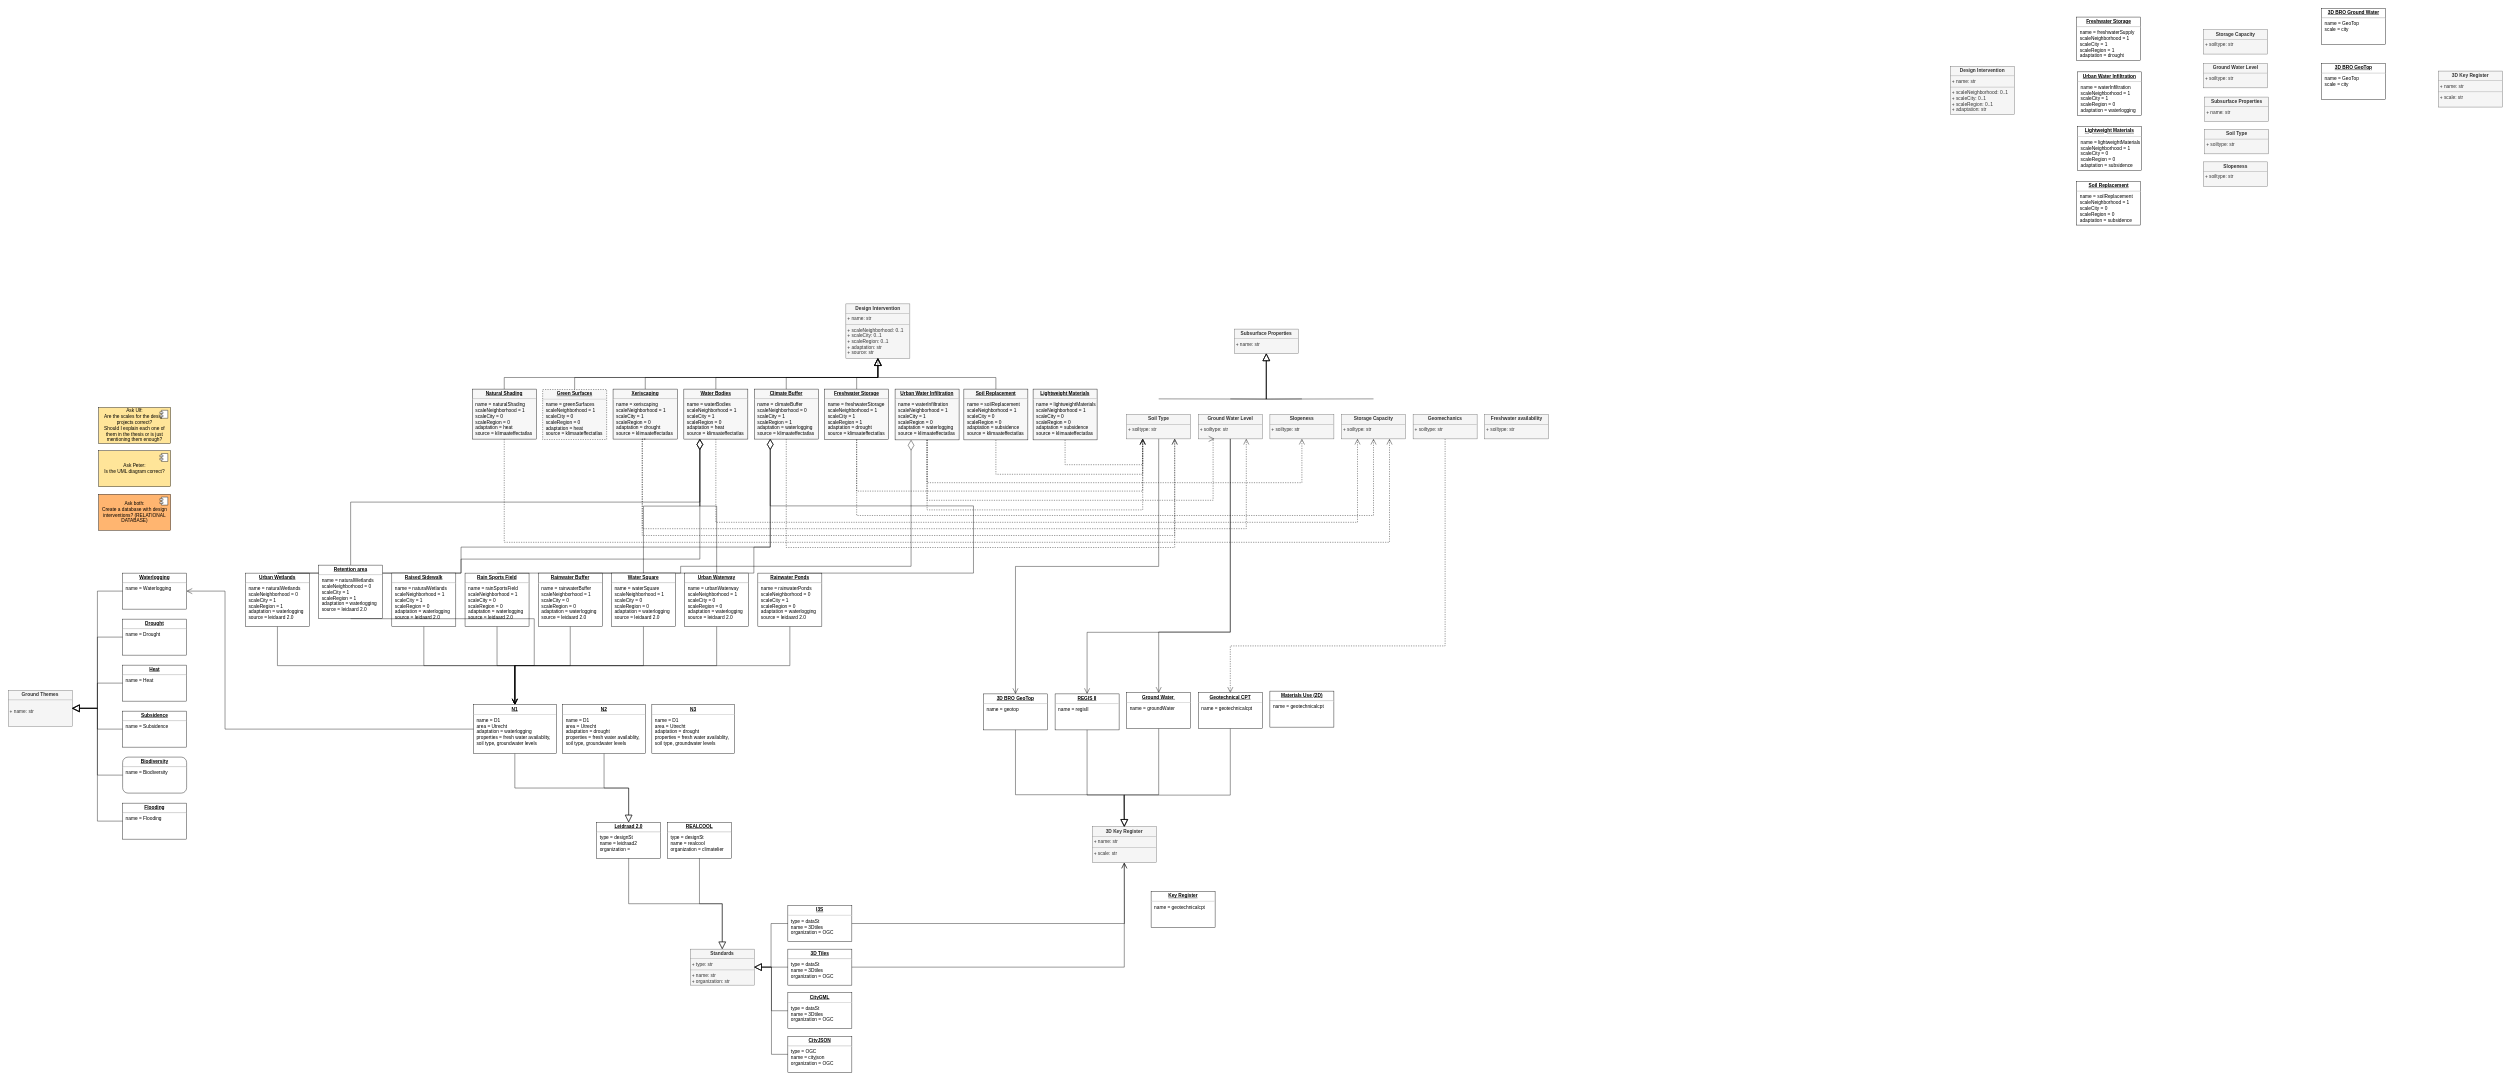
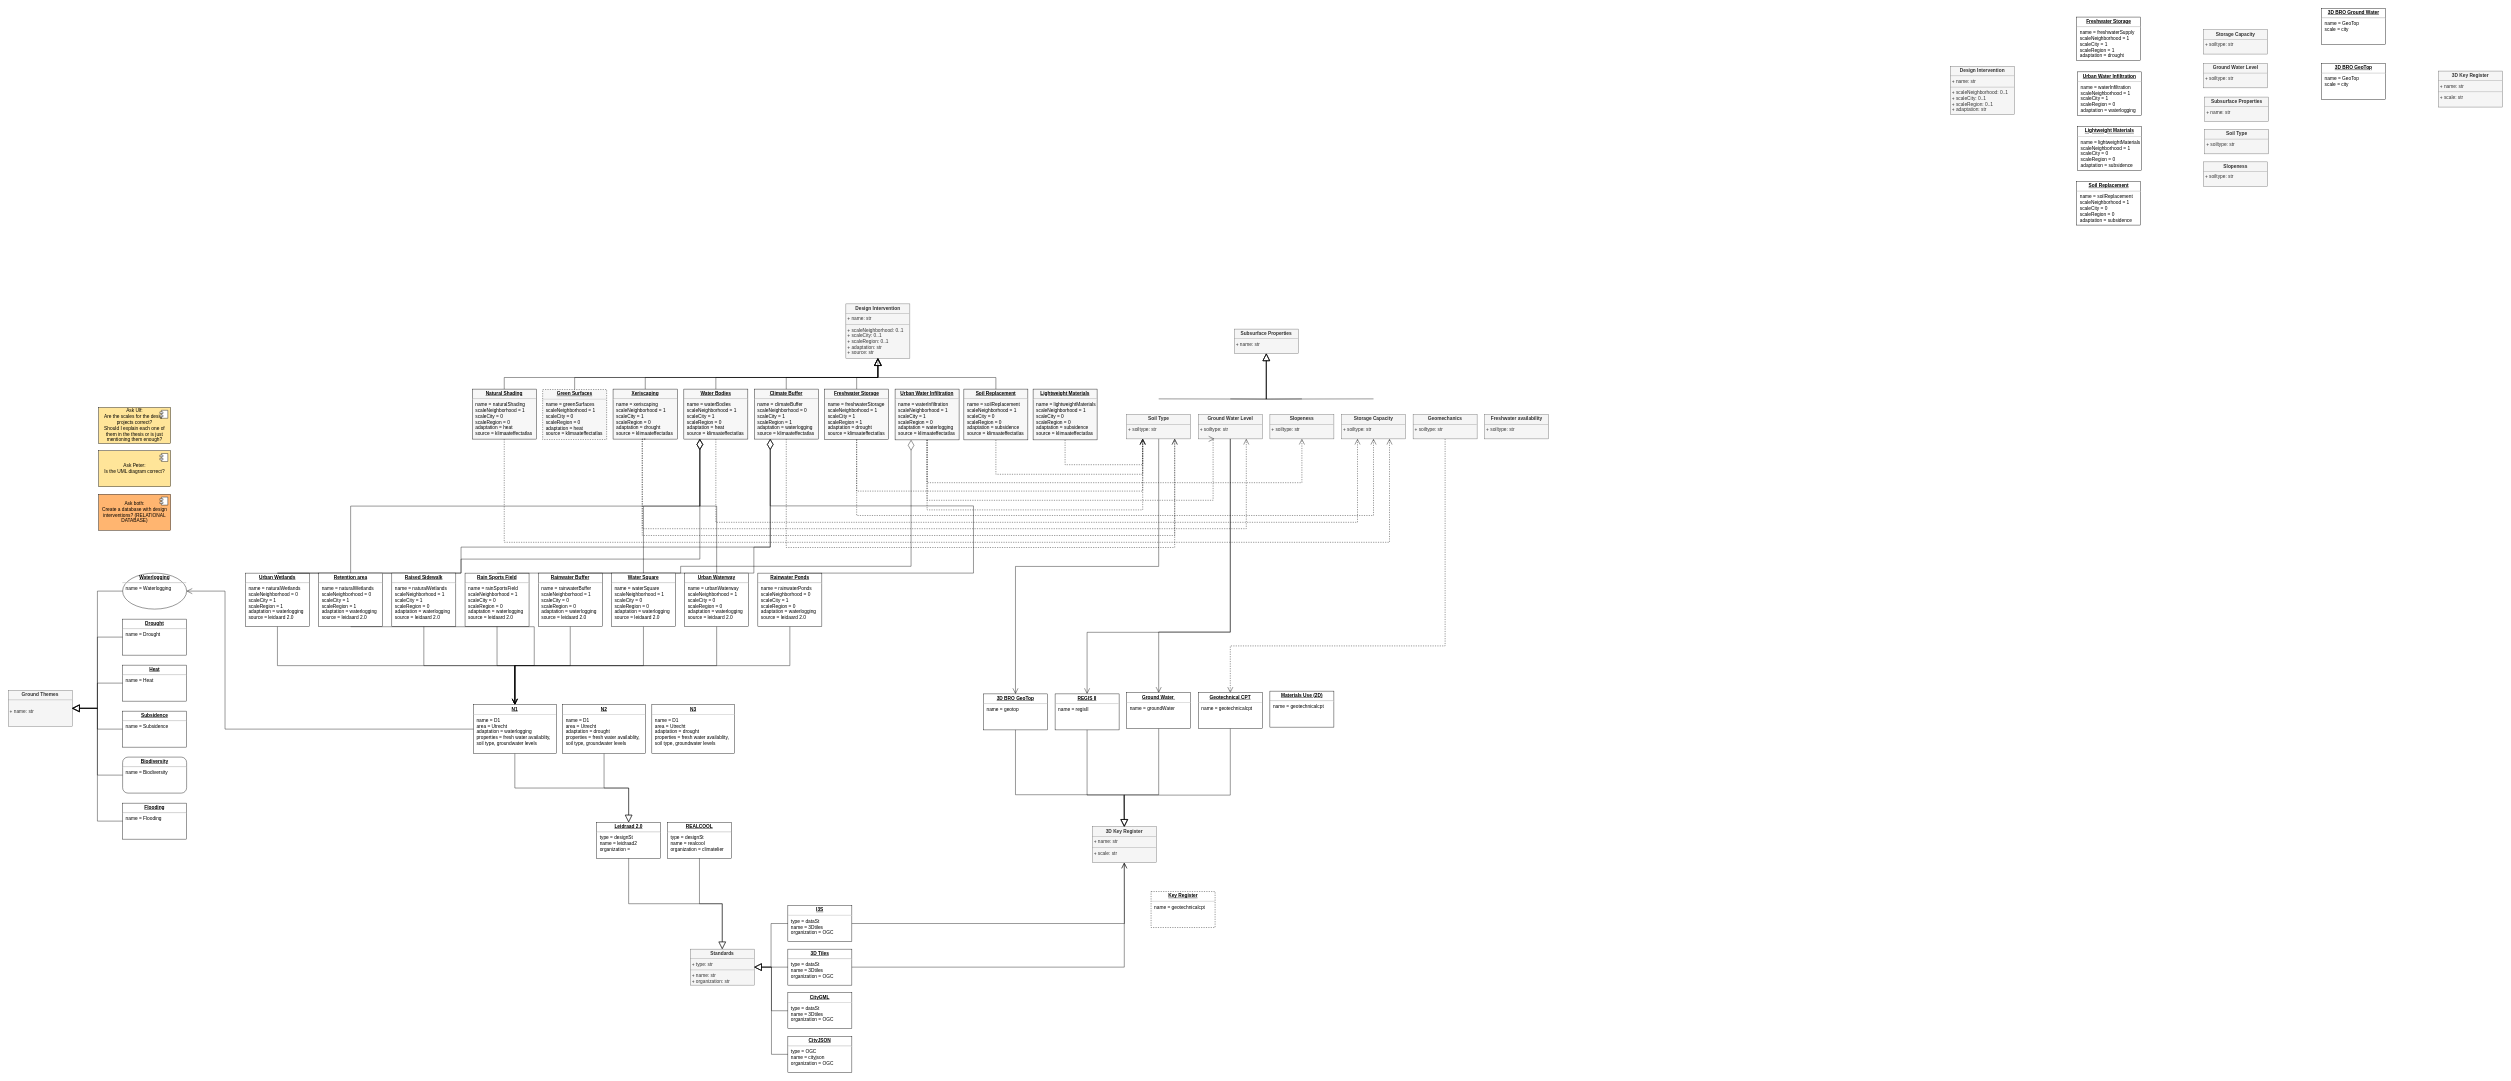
node "Waterlogging name = Waterlogging": shape rectangle -> ellipse
node "Retention area name = naturalWetlands scaleNeighborhood = 0 scaleCity = 1 scaleRegion = 1 adaptation = waterlogging source = leidaard 2.0": moved (351, 592) -> (351, 600)
edge "Raised Sidewalk name = naturalWetlands scaleNeighborhood = 1 scaleCity = 1 scaleRegion = 0 adaptation = waterlogging source = leidaard 2.0" -> "N1 name = D1 area = Utrecht adaptation = waterlogging properties = fresh water availablity, soil type, groundwater levels": arrowhead open -> none
node "Key Register name = geotechnicalcpt": style solid -> dashed
